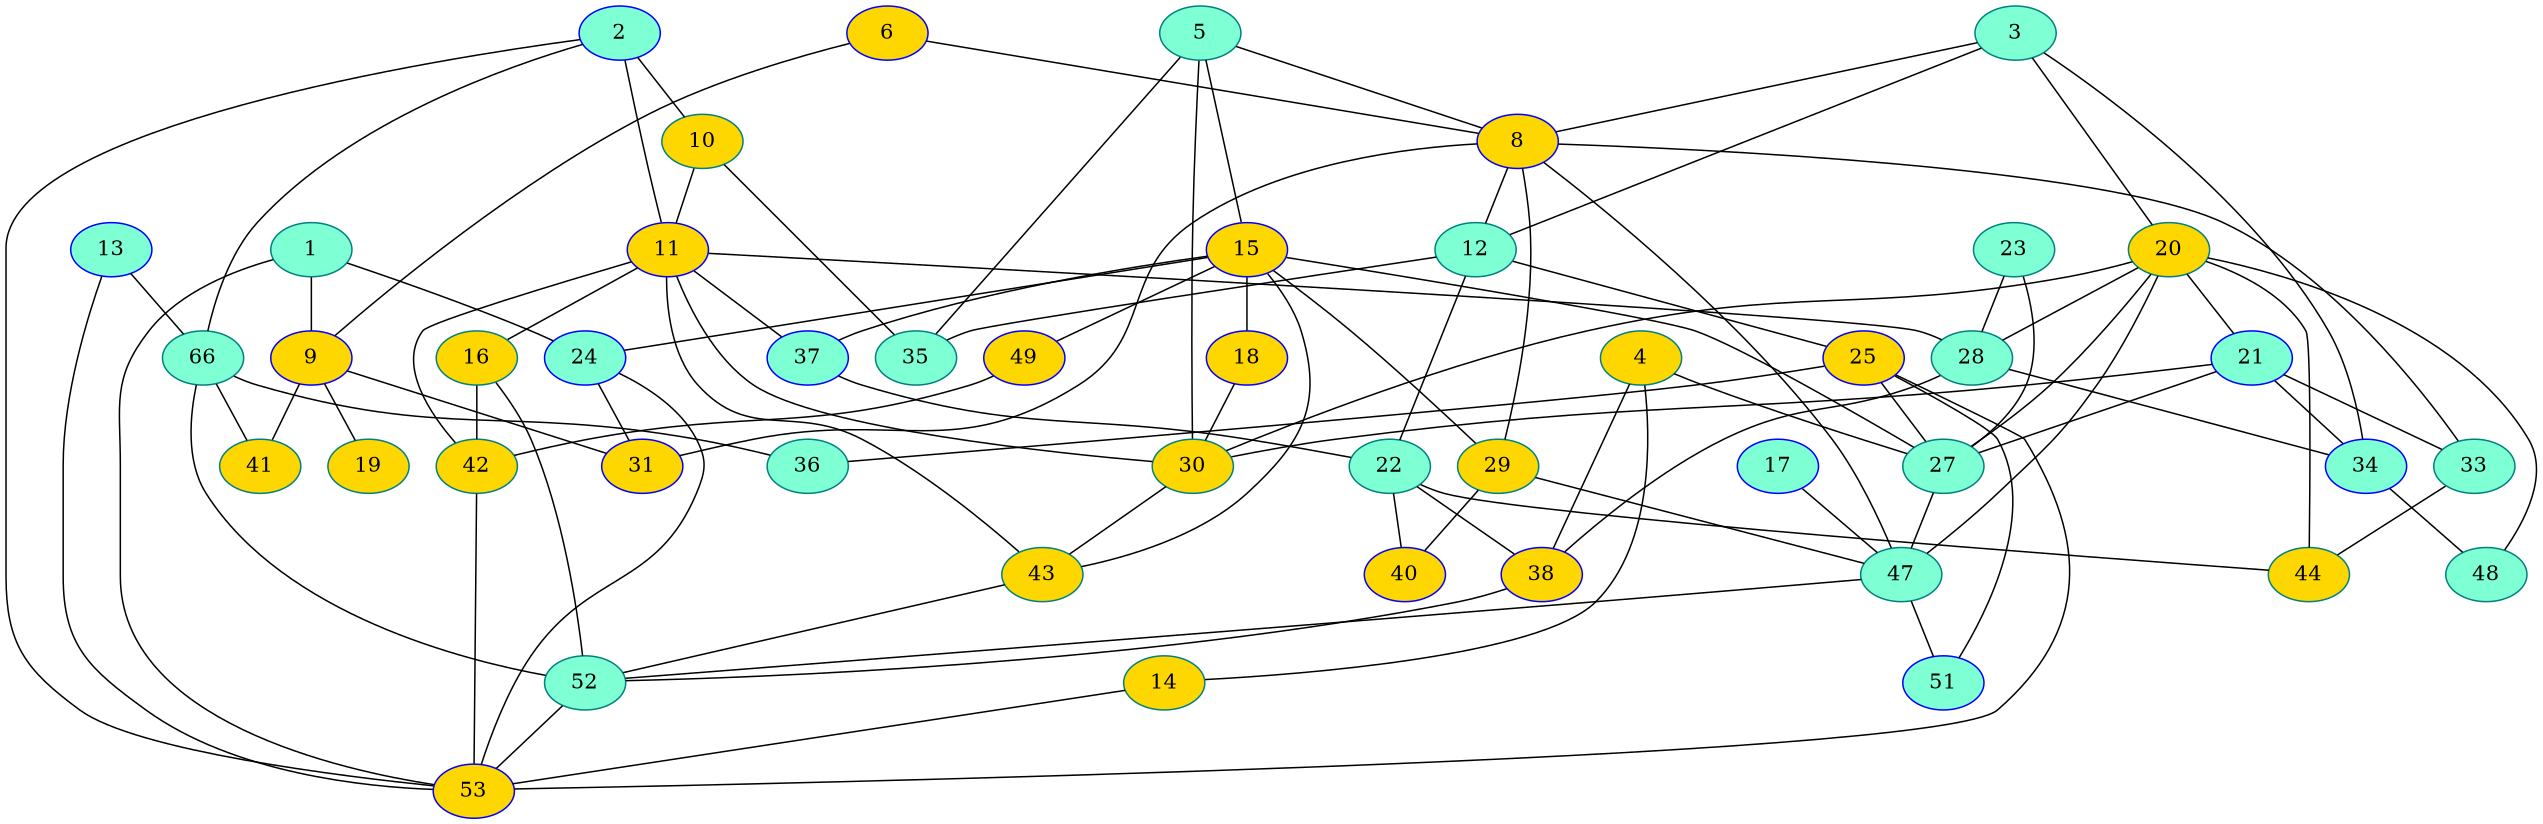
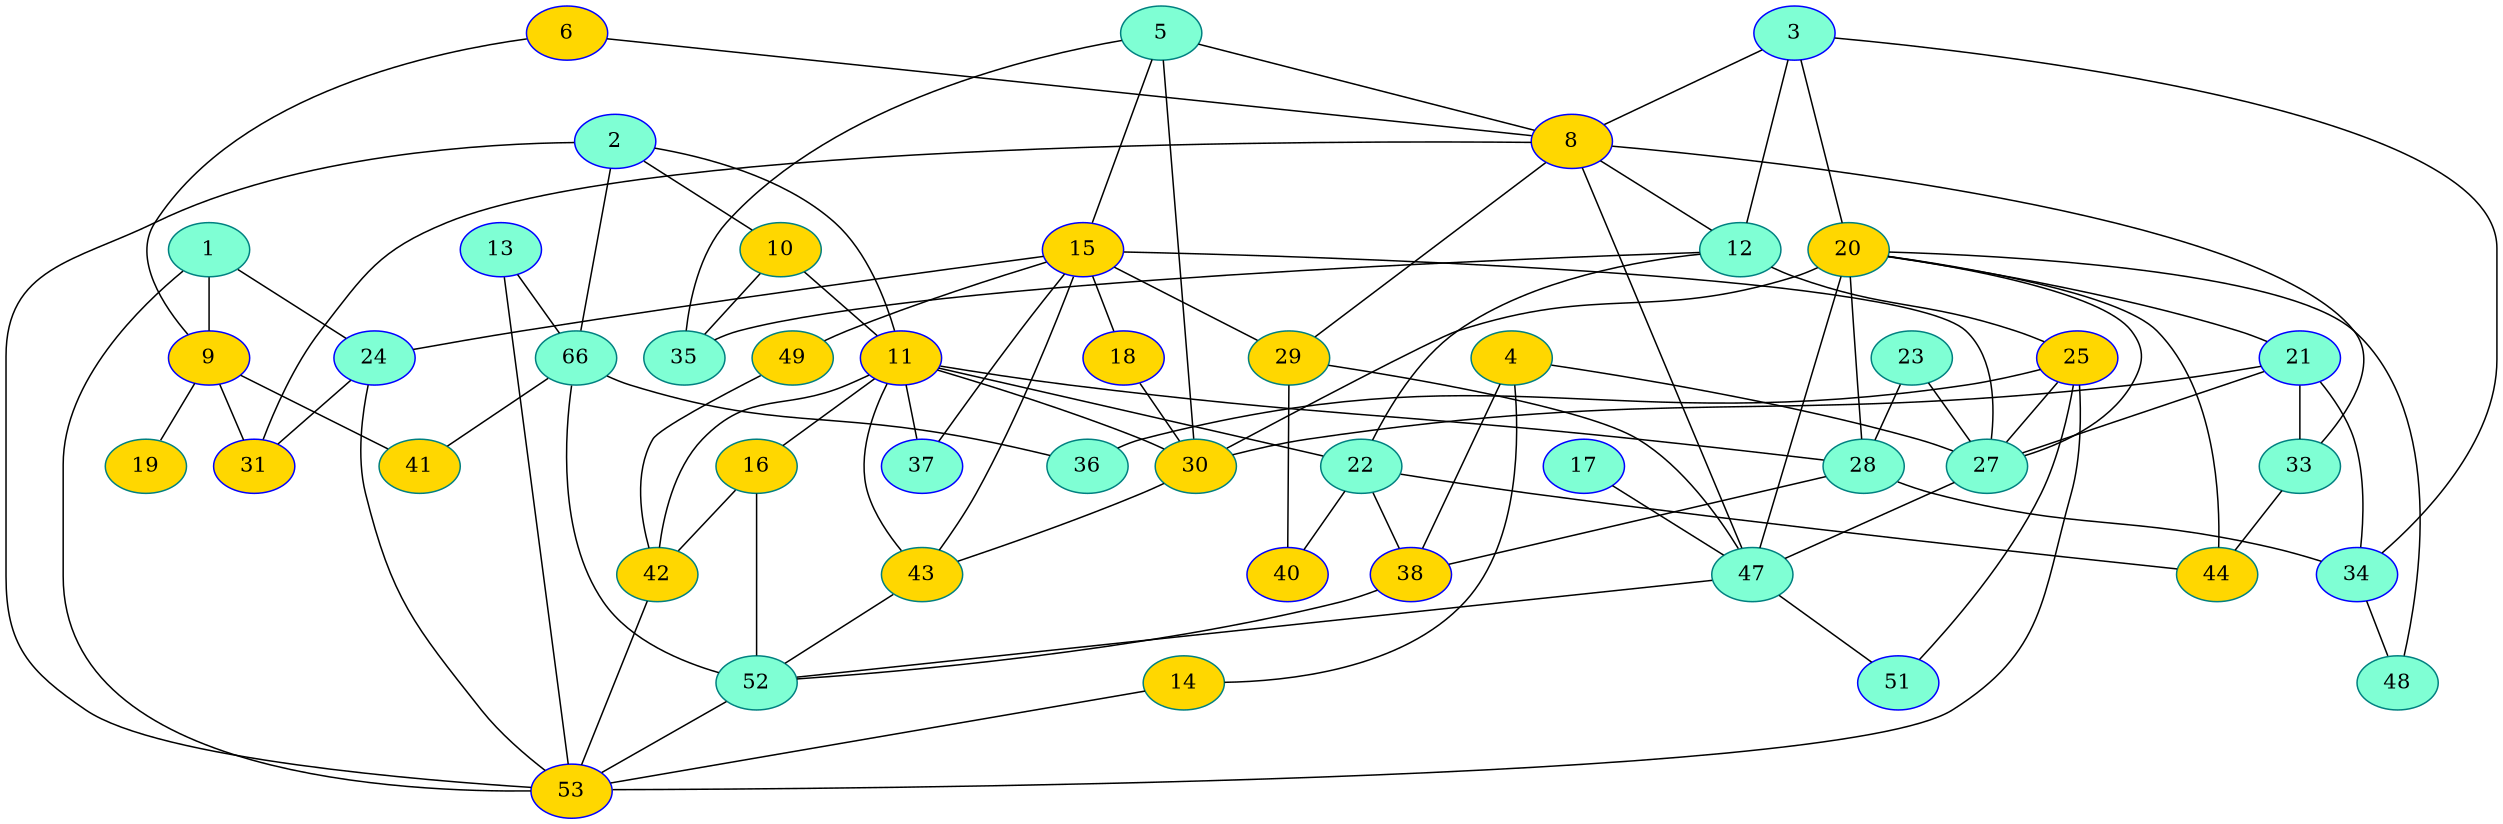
node "3": color teal -> blue
node "49": color blue -> teal
edge "37" -- "22": now "11" -- "22"
